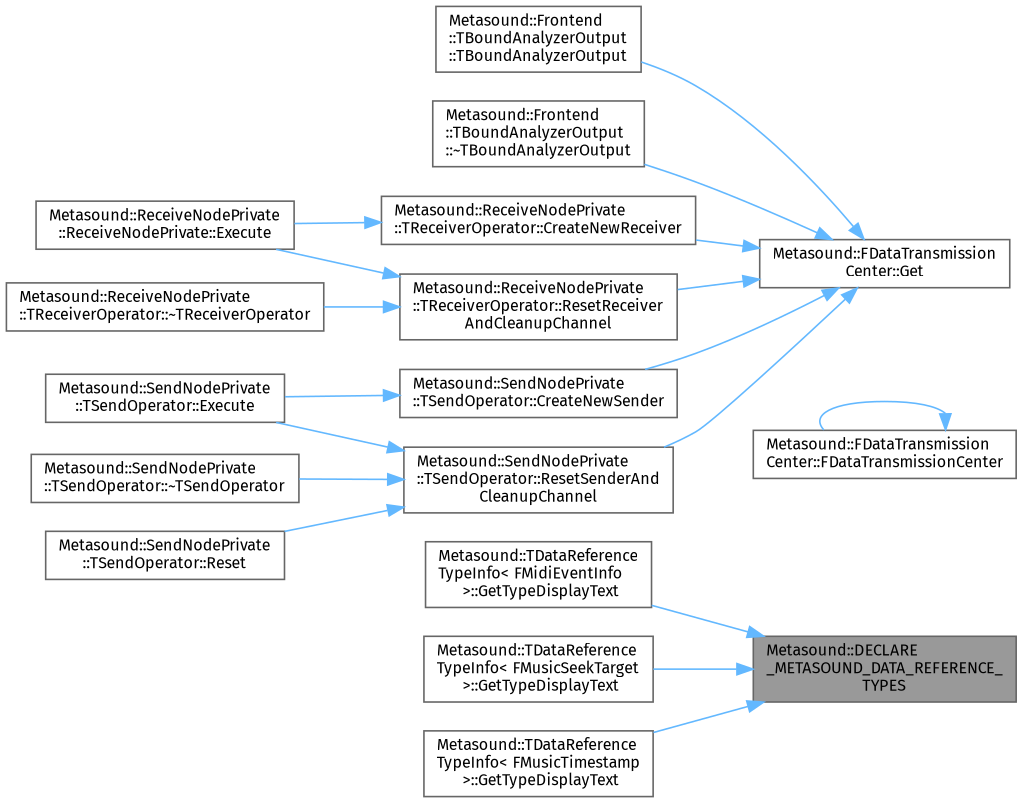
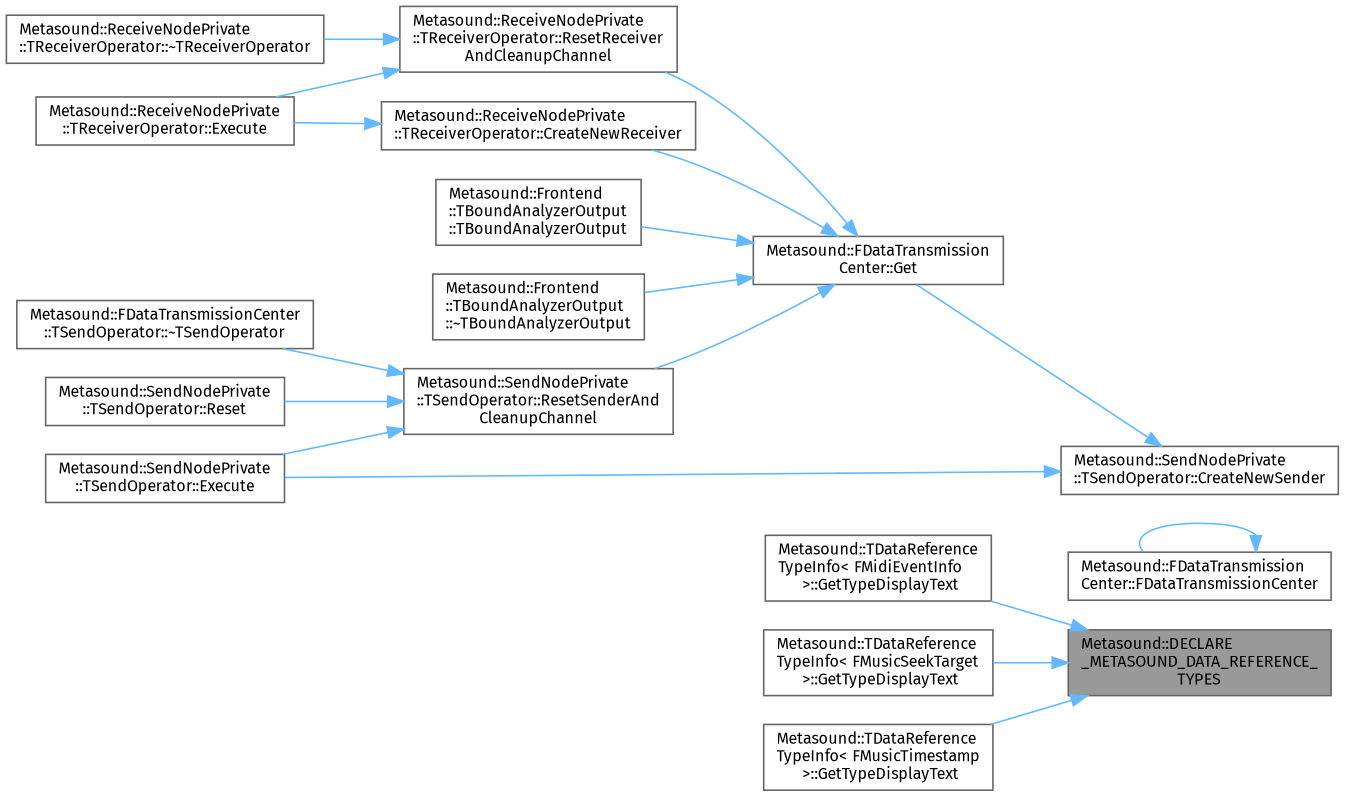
node "Metasound::ReceiveNodePrivate ::ReceiveNodePrivate::Execute": label "Metasound::ReceiveNodePrivate ::ReceiveNodePrivate::Execute" -> "Metasound::ReceiveNodePrivate ::TReceiverOperator::Execute"
edge "Metasound::SendNodePrivate ::TSendOperator::CreateNewSender" -> "Metasound::FDataTransmission Center::Get": reversed
node "Metasound::SendNodePrivate ::TSendOperator::~TSendOperator": label "Metasound::SendNodePrivate ::TSendOperator::~TSendOperator" -> "Metasound::FDataTransmissionCenter ::TSendOperator::~TSendOperator"
